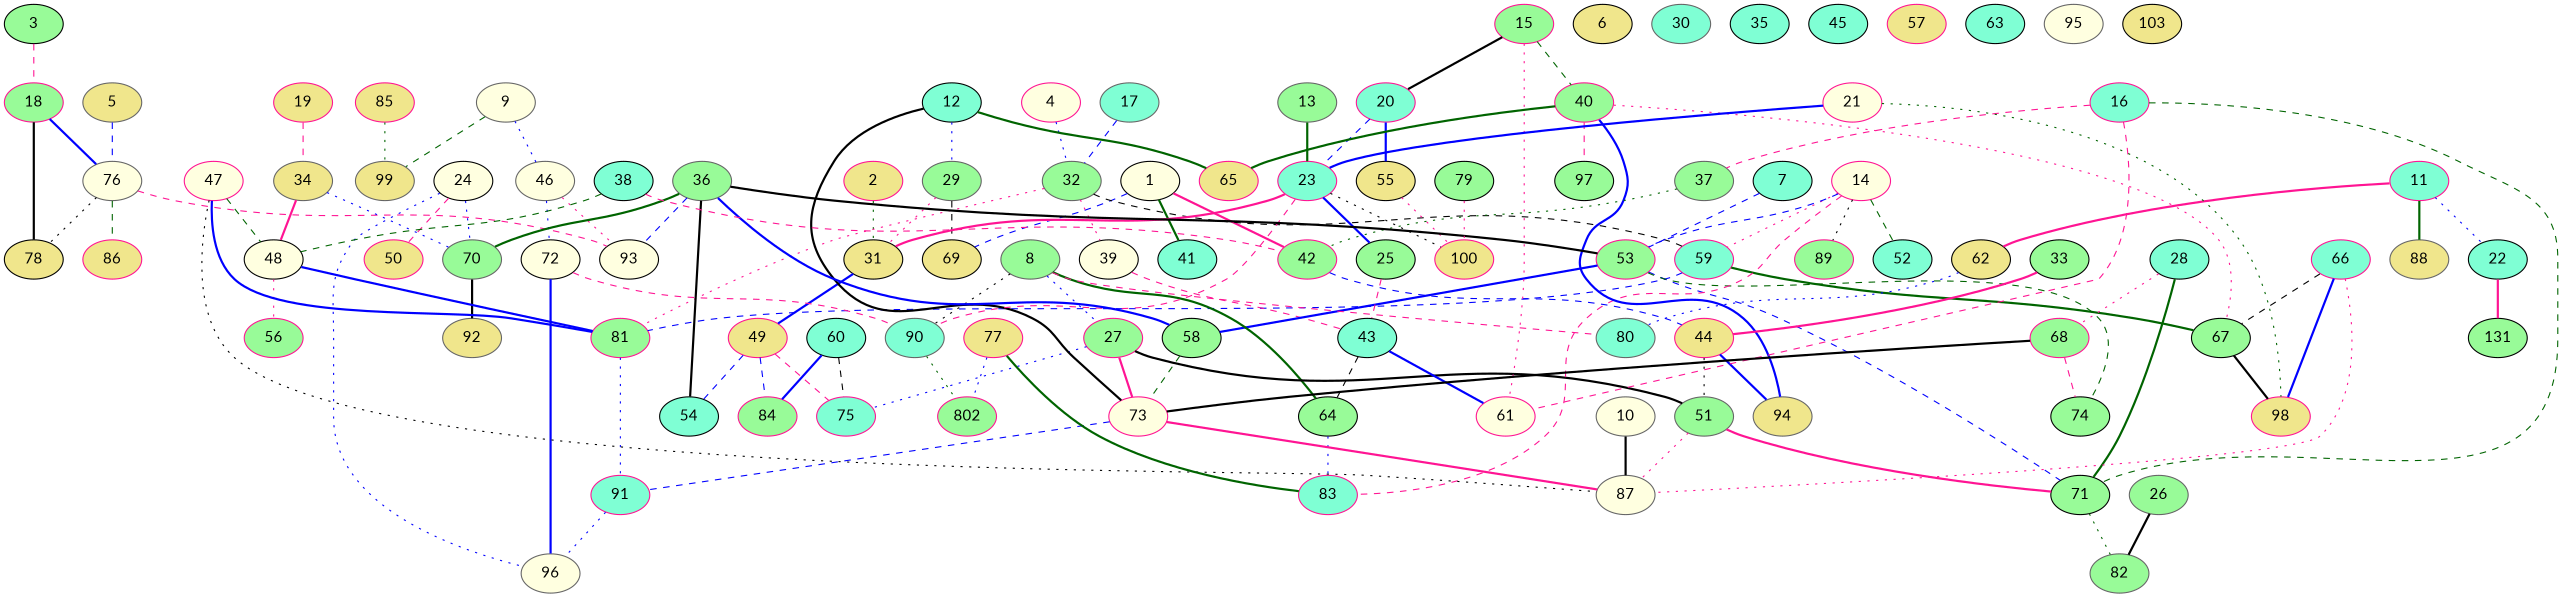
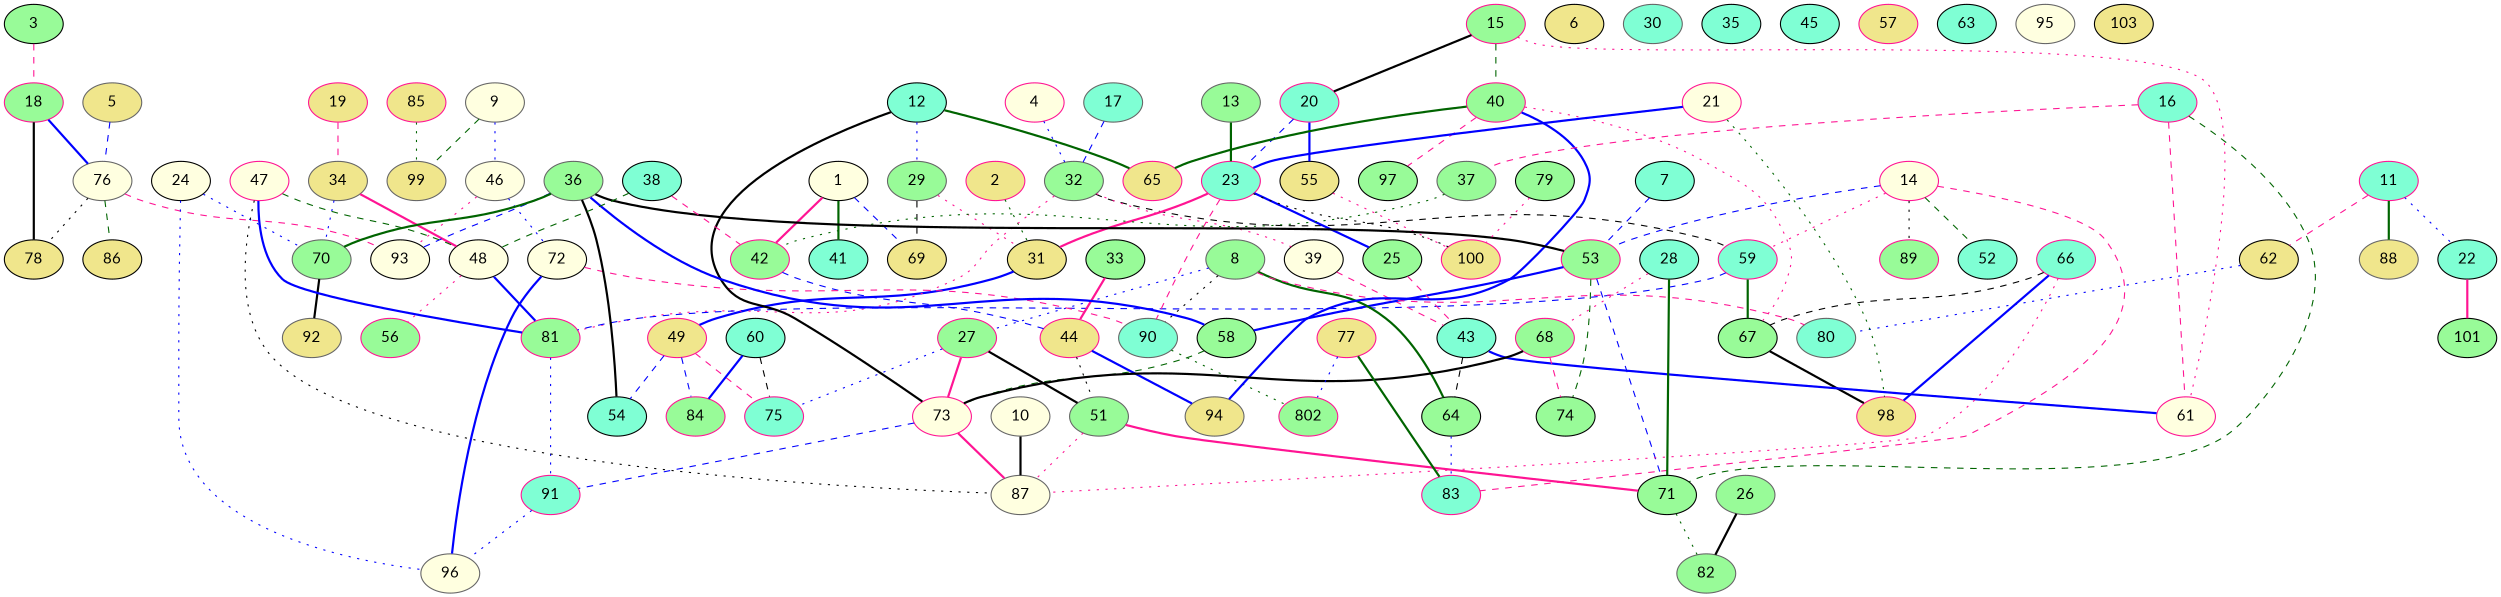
edge "11" -- "62": style bold -> dashed
node "86": color deeppink -> black
node "50": removed
node "131": label "131" -> "101"
